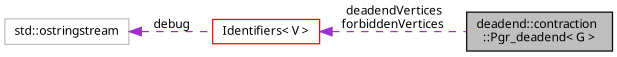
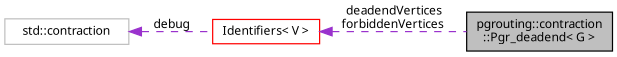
node "std::ostringstream": label "std::ostringstream" -> "std::contraction"
node "deadend::contraction ::Pgr_deadend< G >": label "deadend::contraction ::Pgr_deadend< G >" -> "pgrouting::contraction ::Pgr_deadend< G >"
